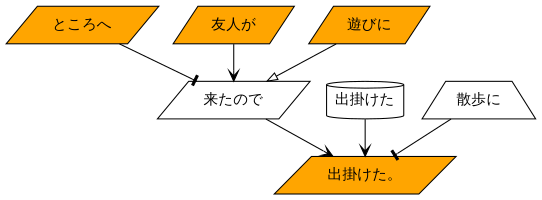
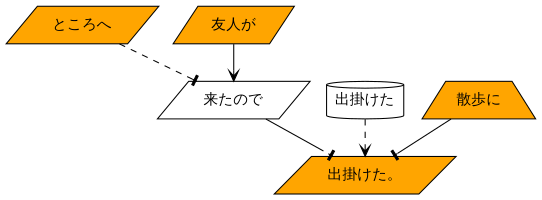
node "遊びに": removed
edge "ところへ" -> "来たので": style solid -> dashed
node "散歩に": fillcolor white -> orange
edge "出掛けた" -> "出掛けた。": style solid -> dashed
edge "来たので" -> "出掛けた。": arrowhead vee -> tee
